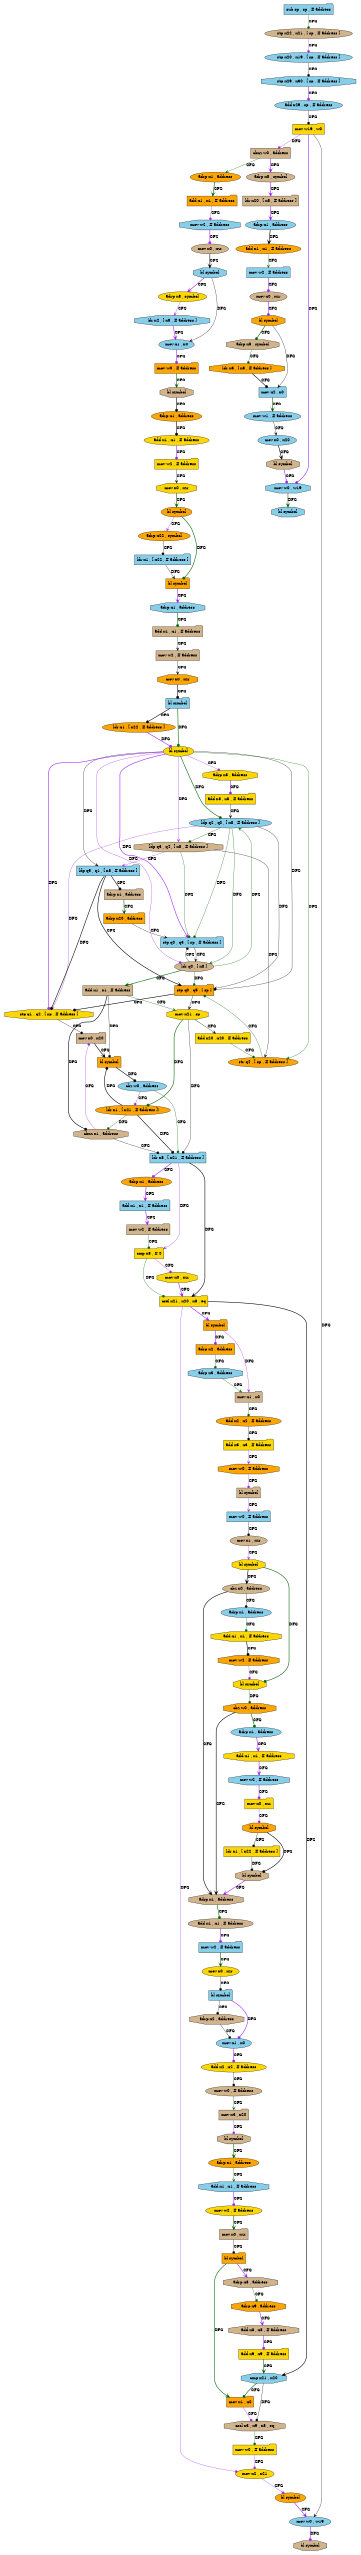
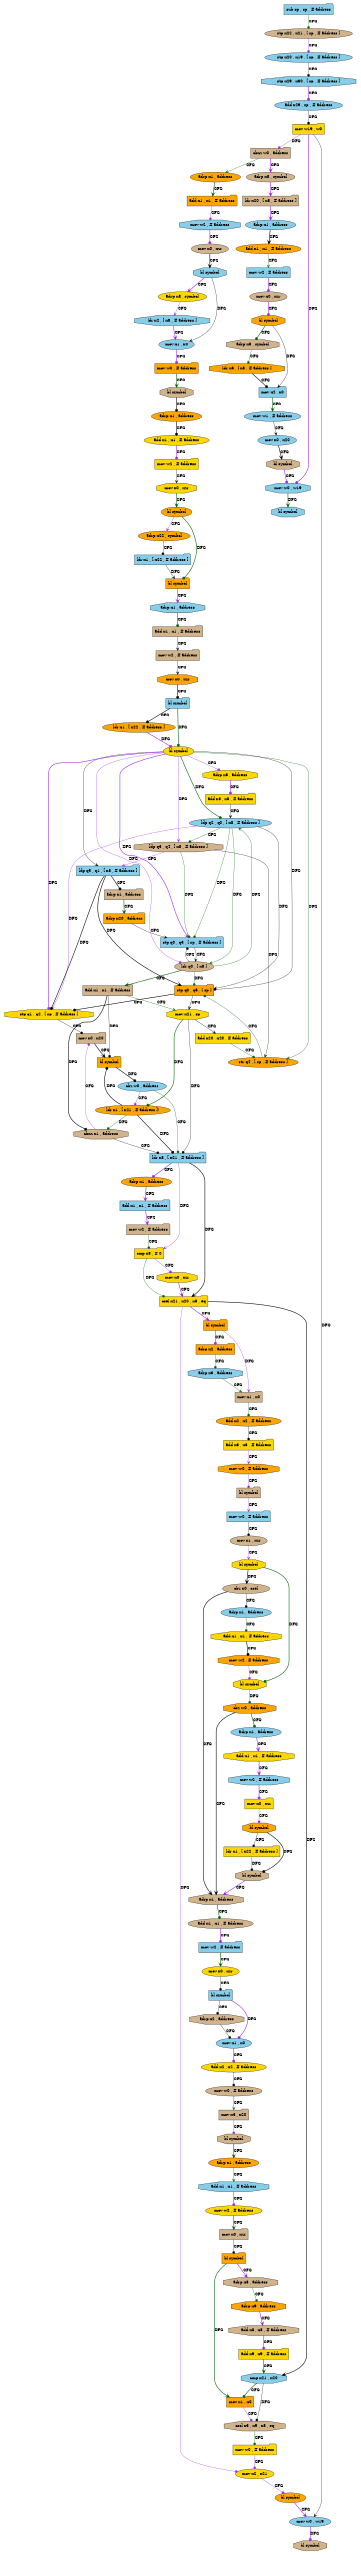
edge "ldp q5 , q1 , [ x8 , # address ]" -> "stp q0 , q5 , [ sp ]": label "CFG" -> "DFG"
node "cbz x0 , address": label "cbz x0 , address" -> "cbz x0 , csel"
